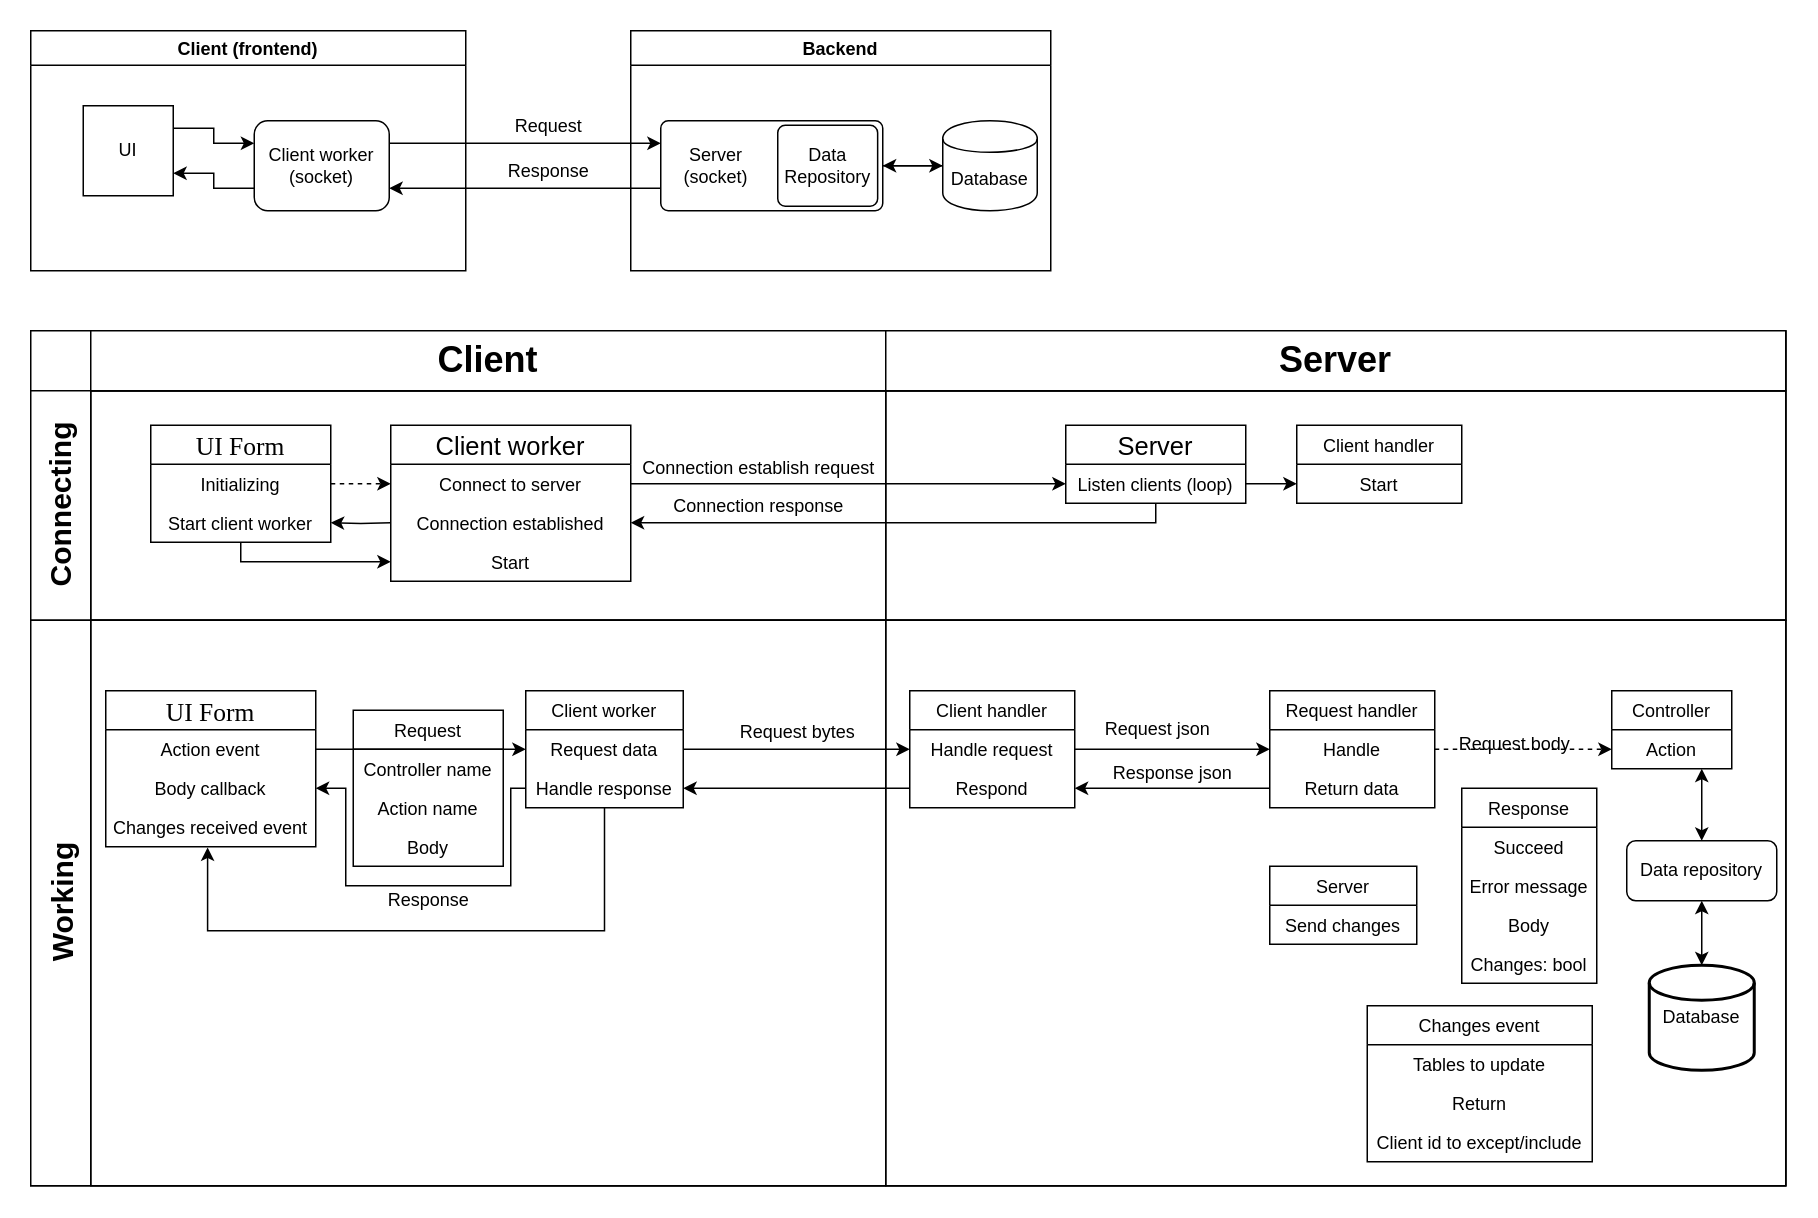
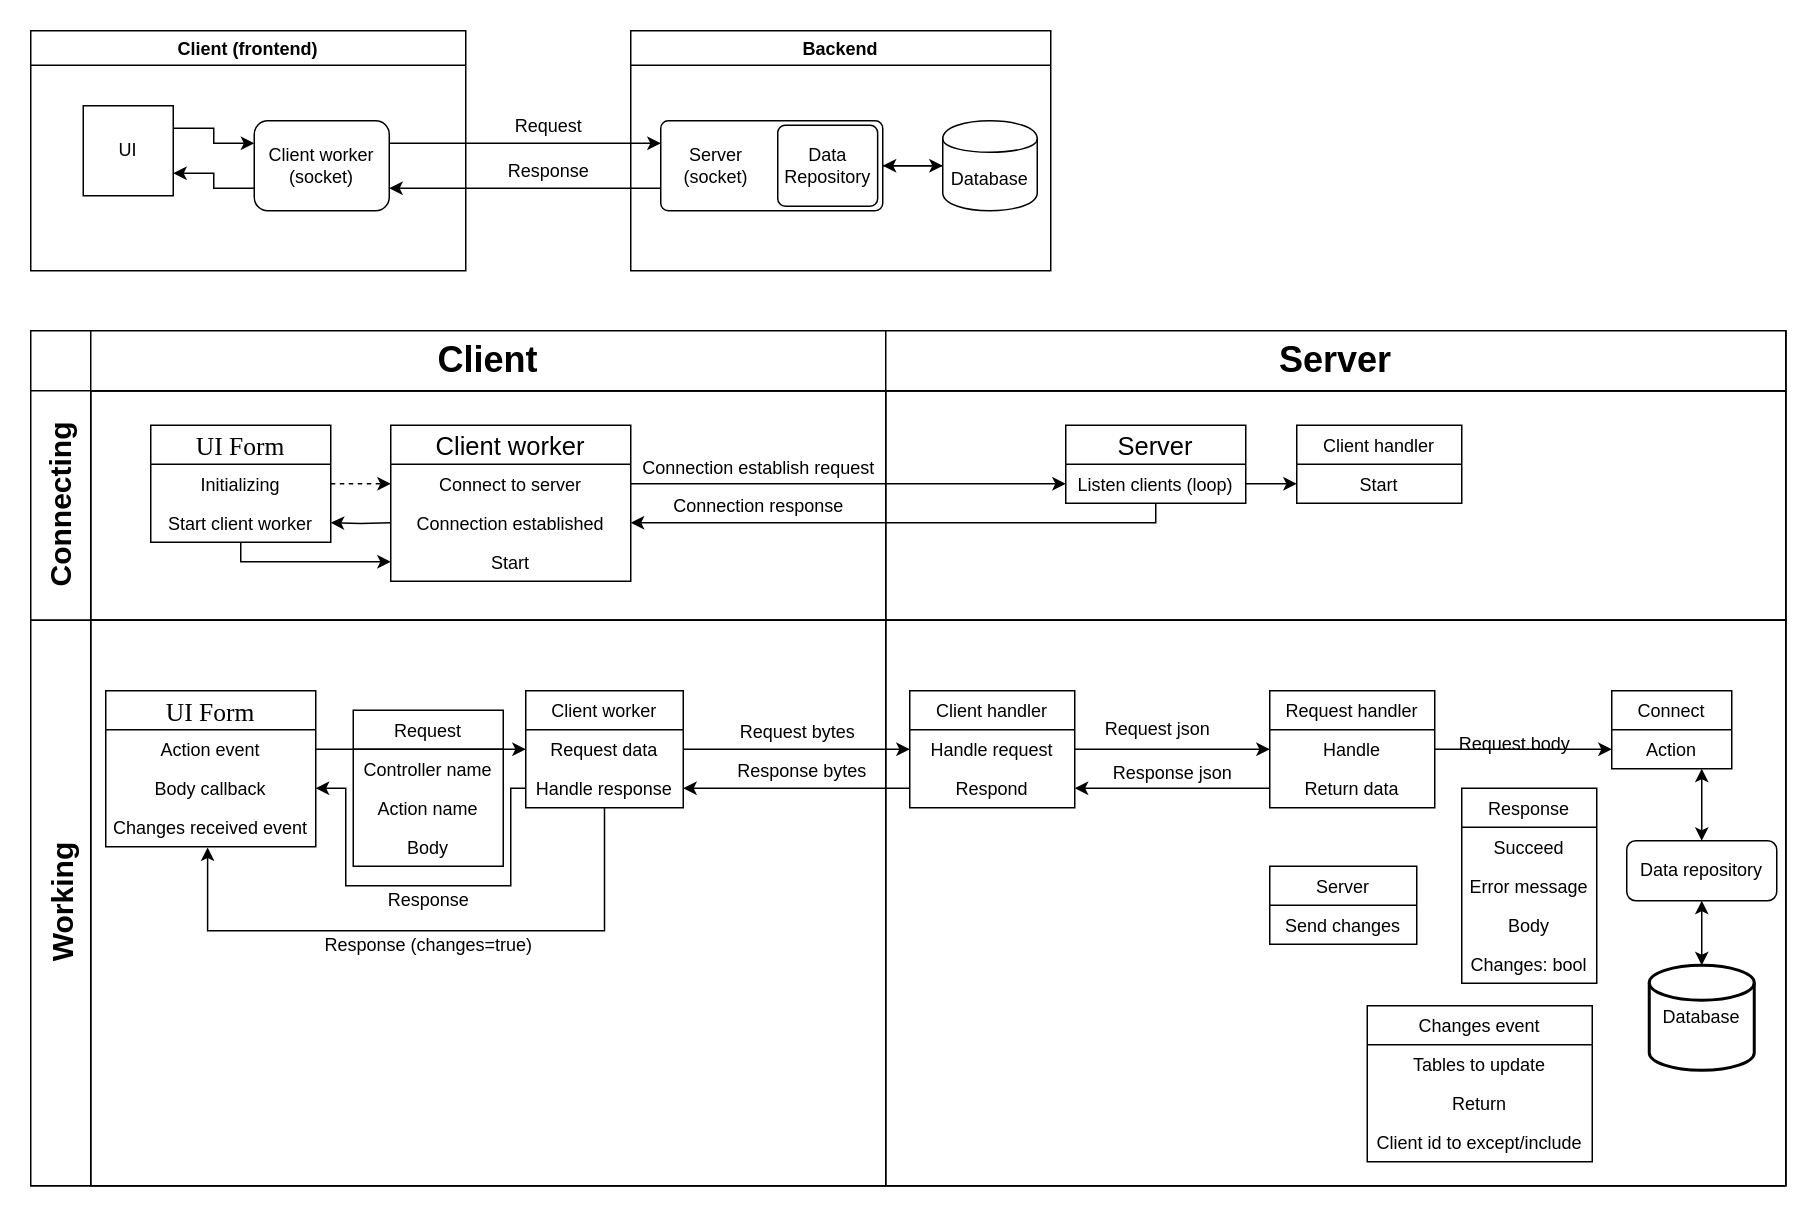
node "Controller": label "Controller" -> "Connect"
edge "Handle" -> "Action": style dashed -> solid
node "Response bytes": added
node "Response (changes=true)": added
